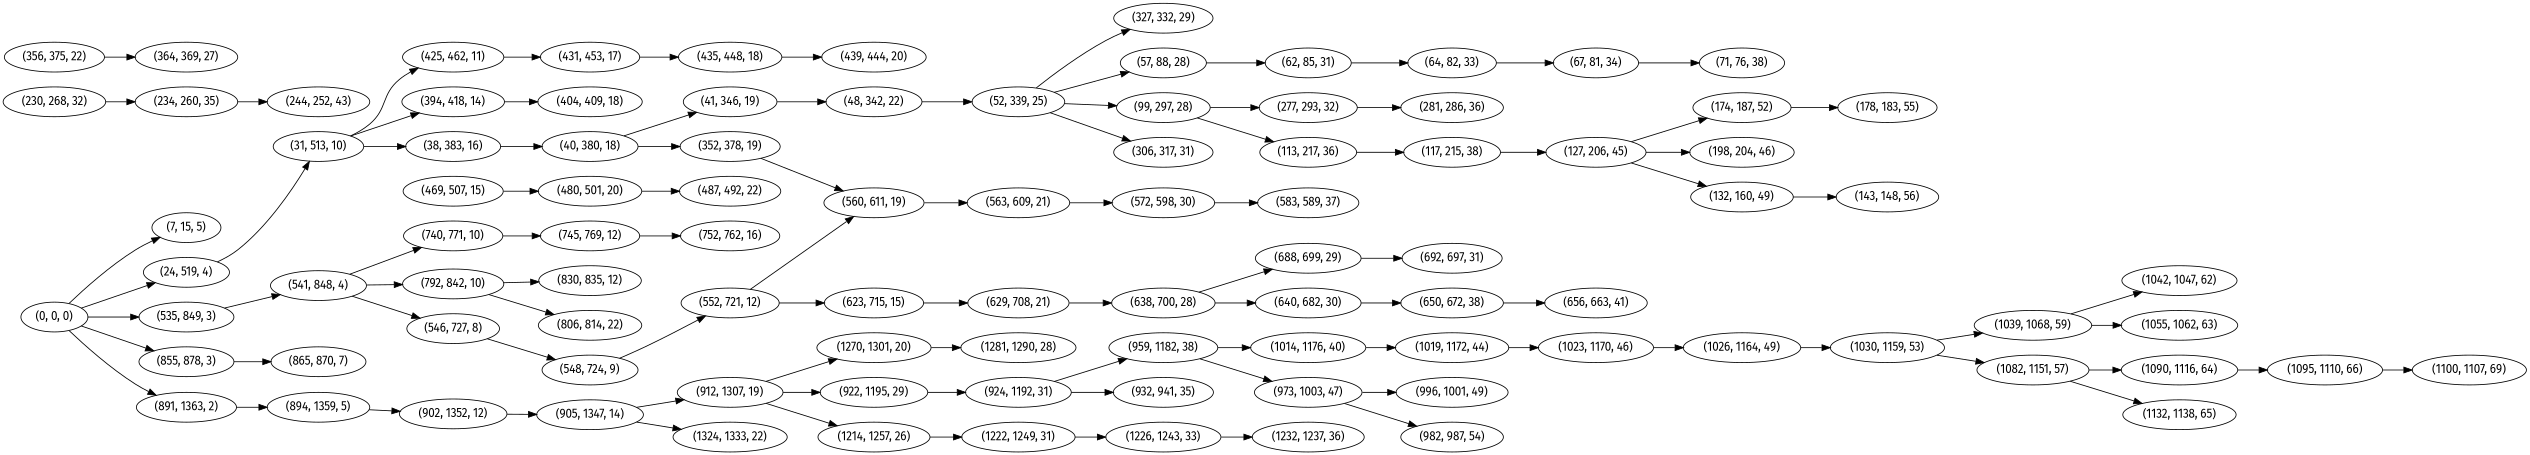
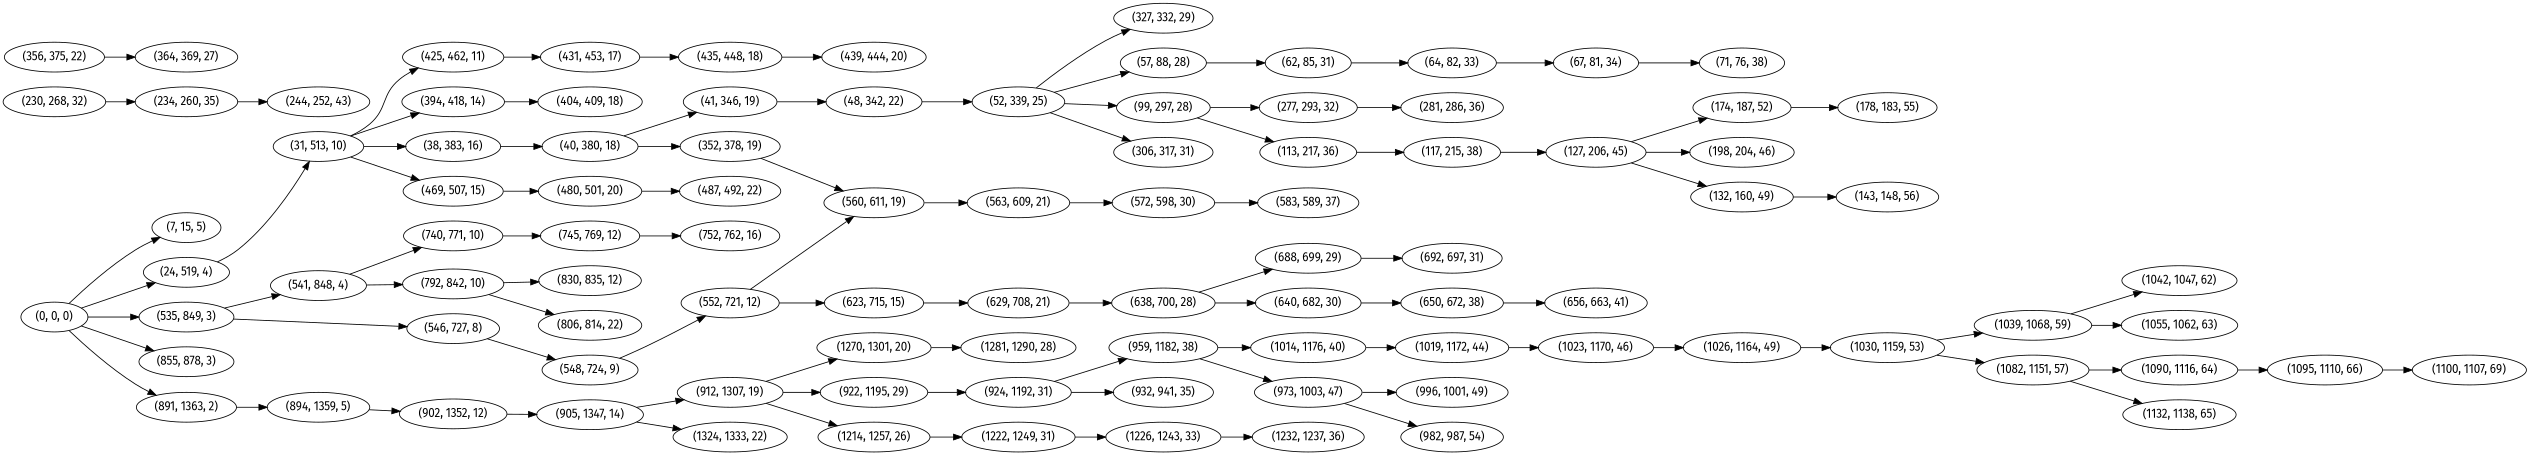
edge "(31, 513, 10)" -> "(469, 507, 15)": added
edge "(541, 848, 4)" -> "(546, 727, 8)": now "(535, 849, 3)" -> "(546, 727, 8)"
node "(865, 870, 7)": removed
